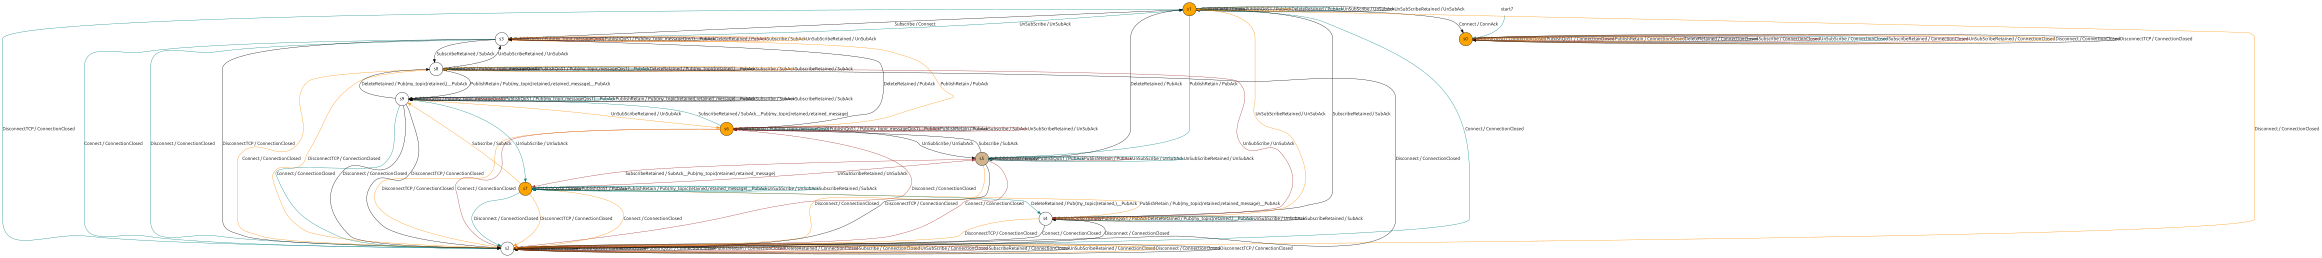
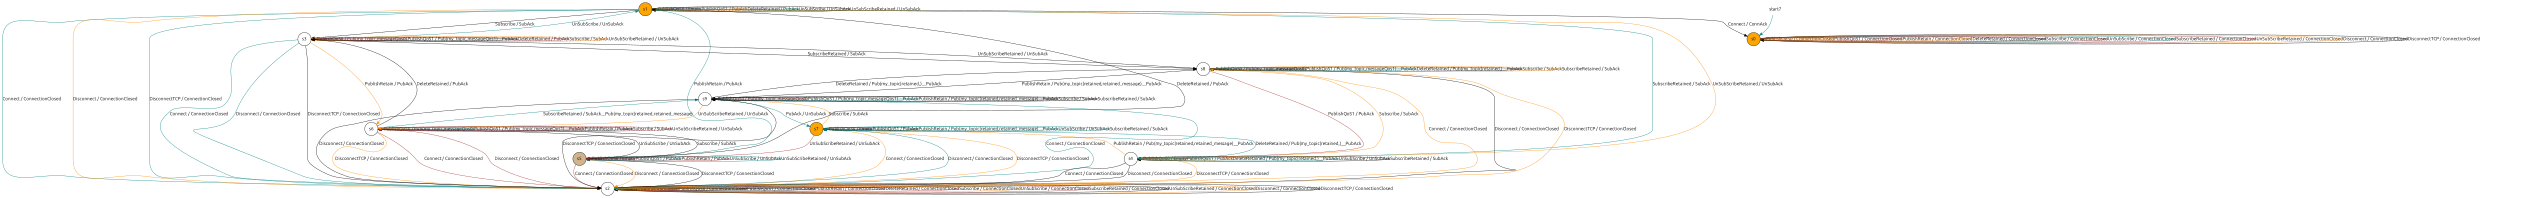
edge "s1" -> "s3": label "Subscribe / Connect" -> "Subscribe / SubAck"
node "s6": fillcolor orange -> white
edge "s9" -> "s7": label "UnSubScribe / UnSubAck" -> "PubAck / UnSubAck"
edge "s8" -> "s4": label "UnSubScribe / UnSubAck" -> "PublishQoS1 / PubAck"
edge "s4" -> "s8": added, label "Subscribe / SubAck"
edge "s5" -> "s7": removed, label "SubscribeRetained / SubAck__Pub(my_topic|retained,retained_message)"
edge "s1" -> "s4": color black -> teal
